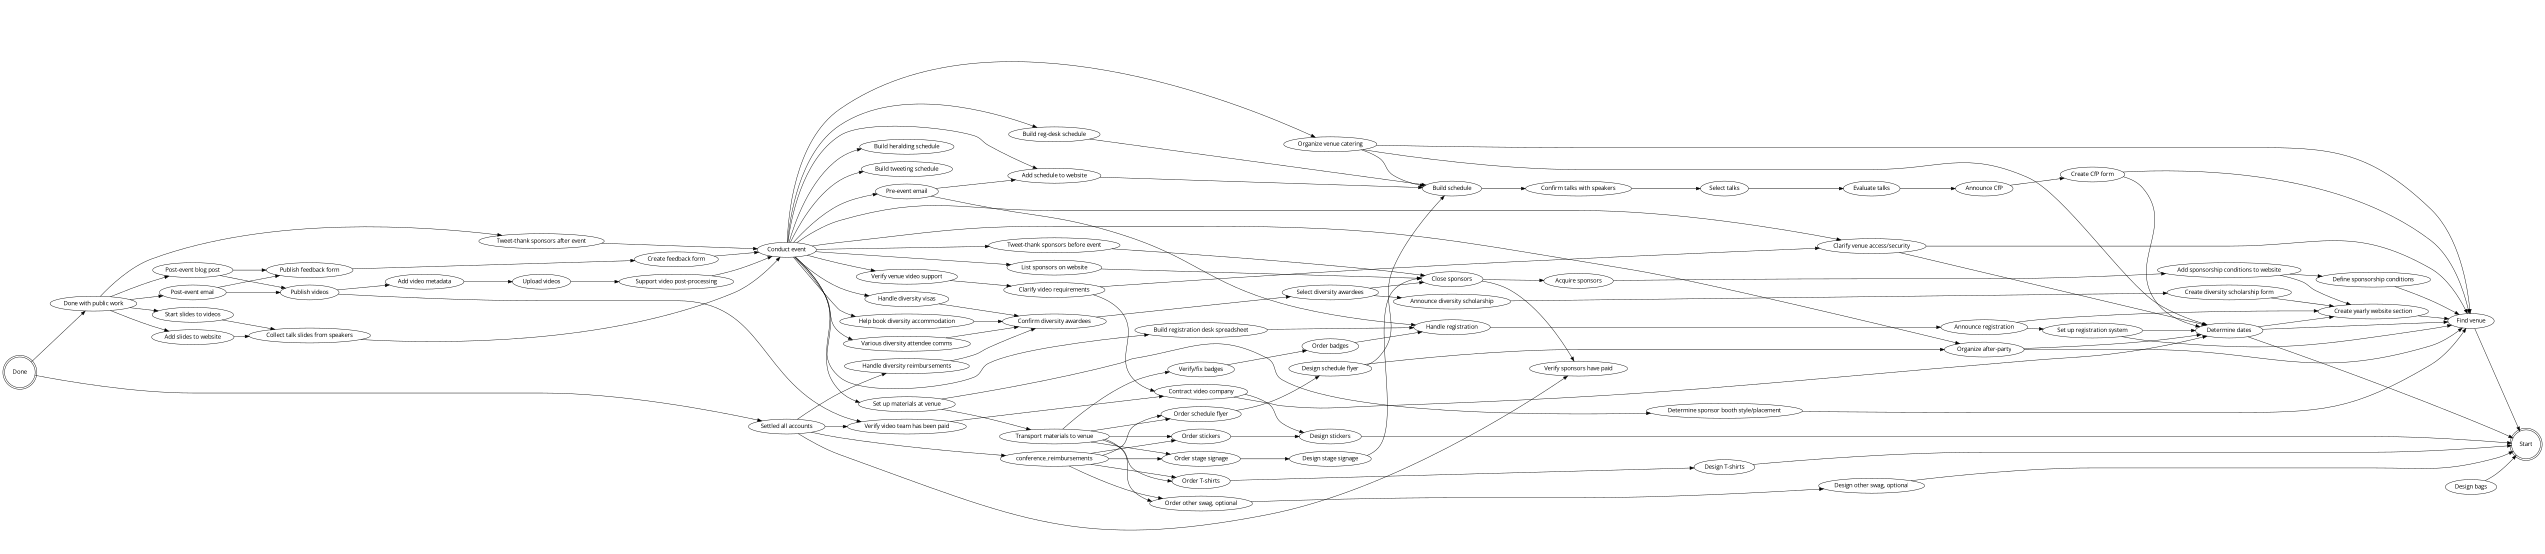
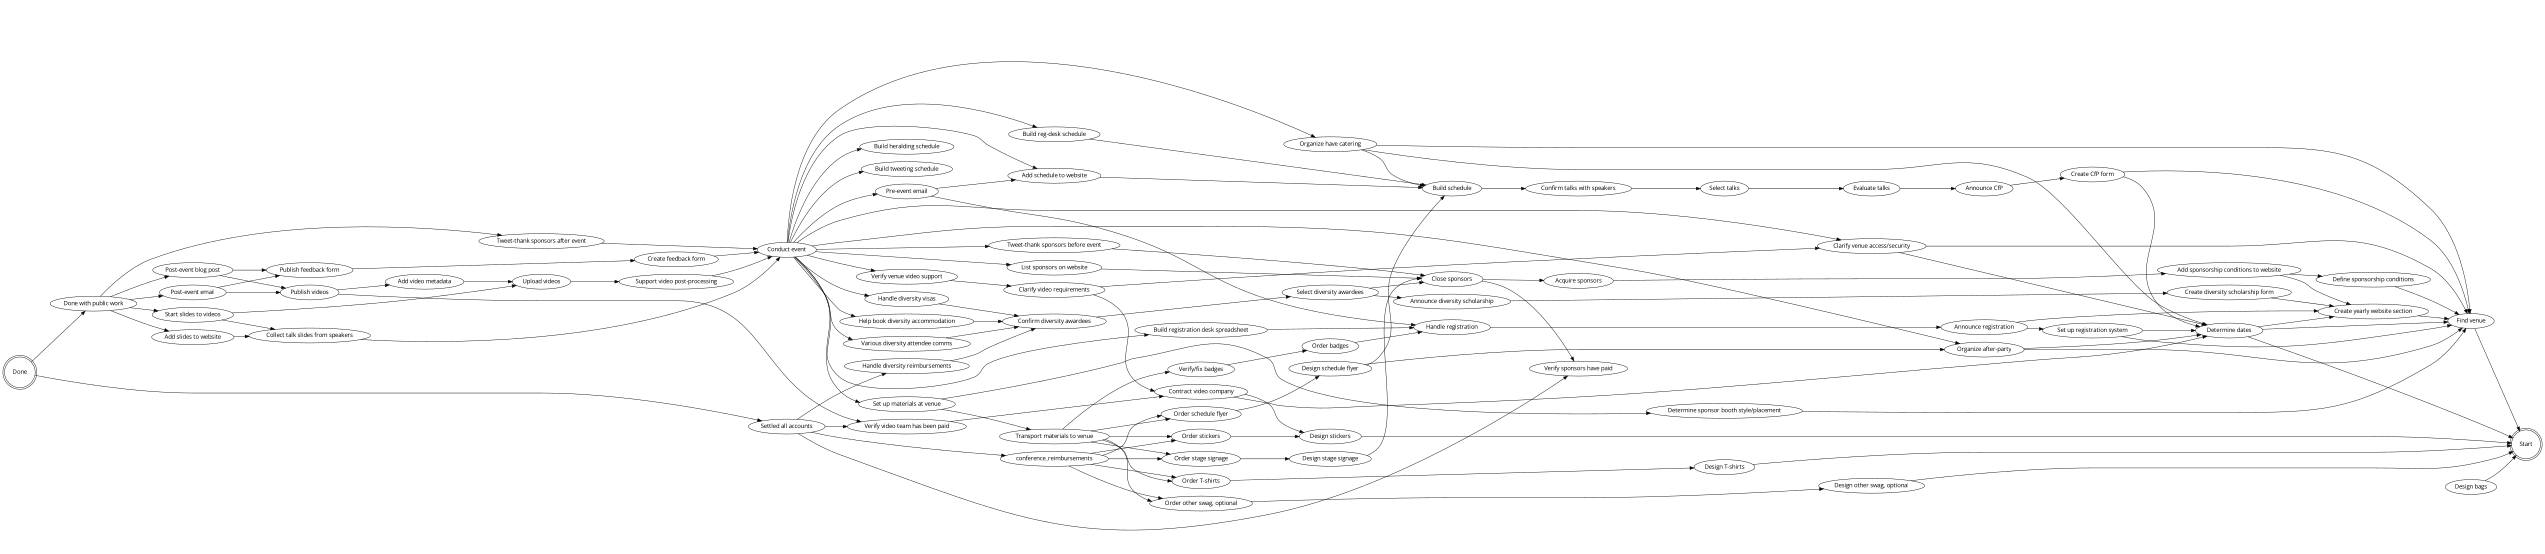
node "Organize venue catering": label "Organize venue catering" -> "Organize have catering"
edge "Start slides to videos" -> "Upload videos": added
